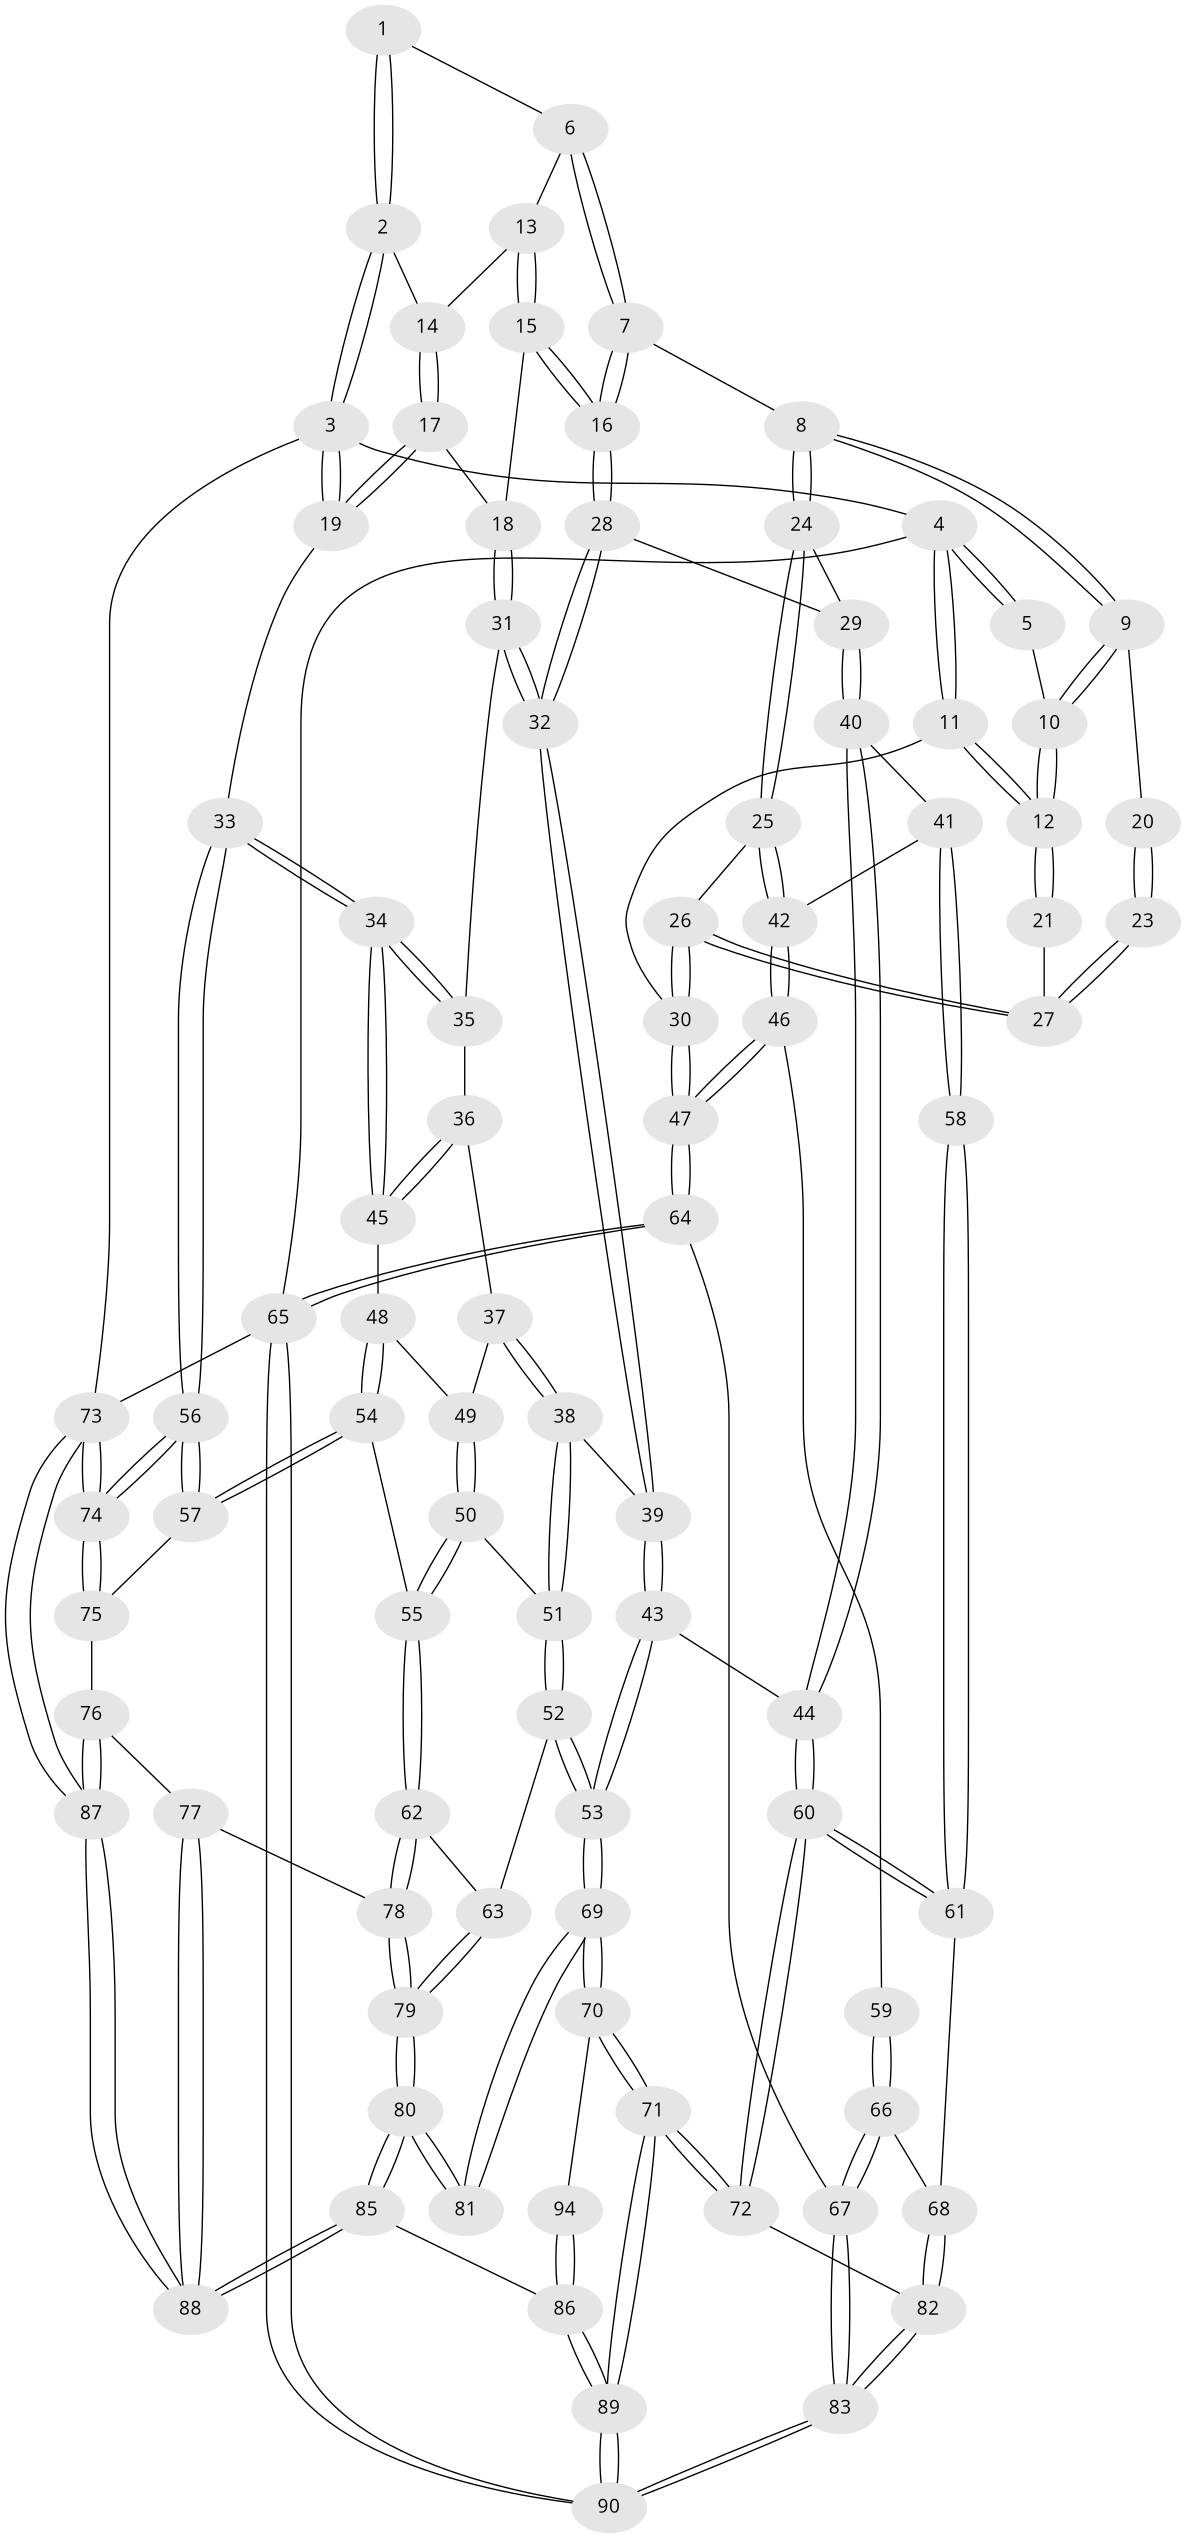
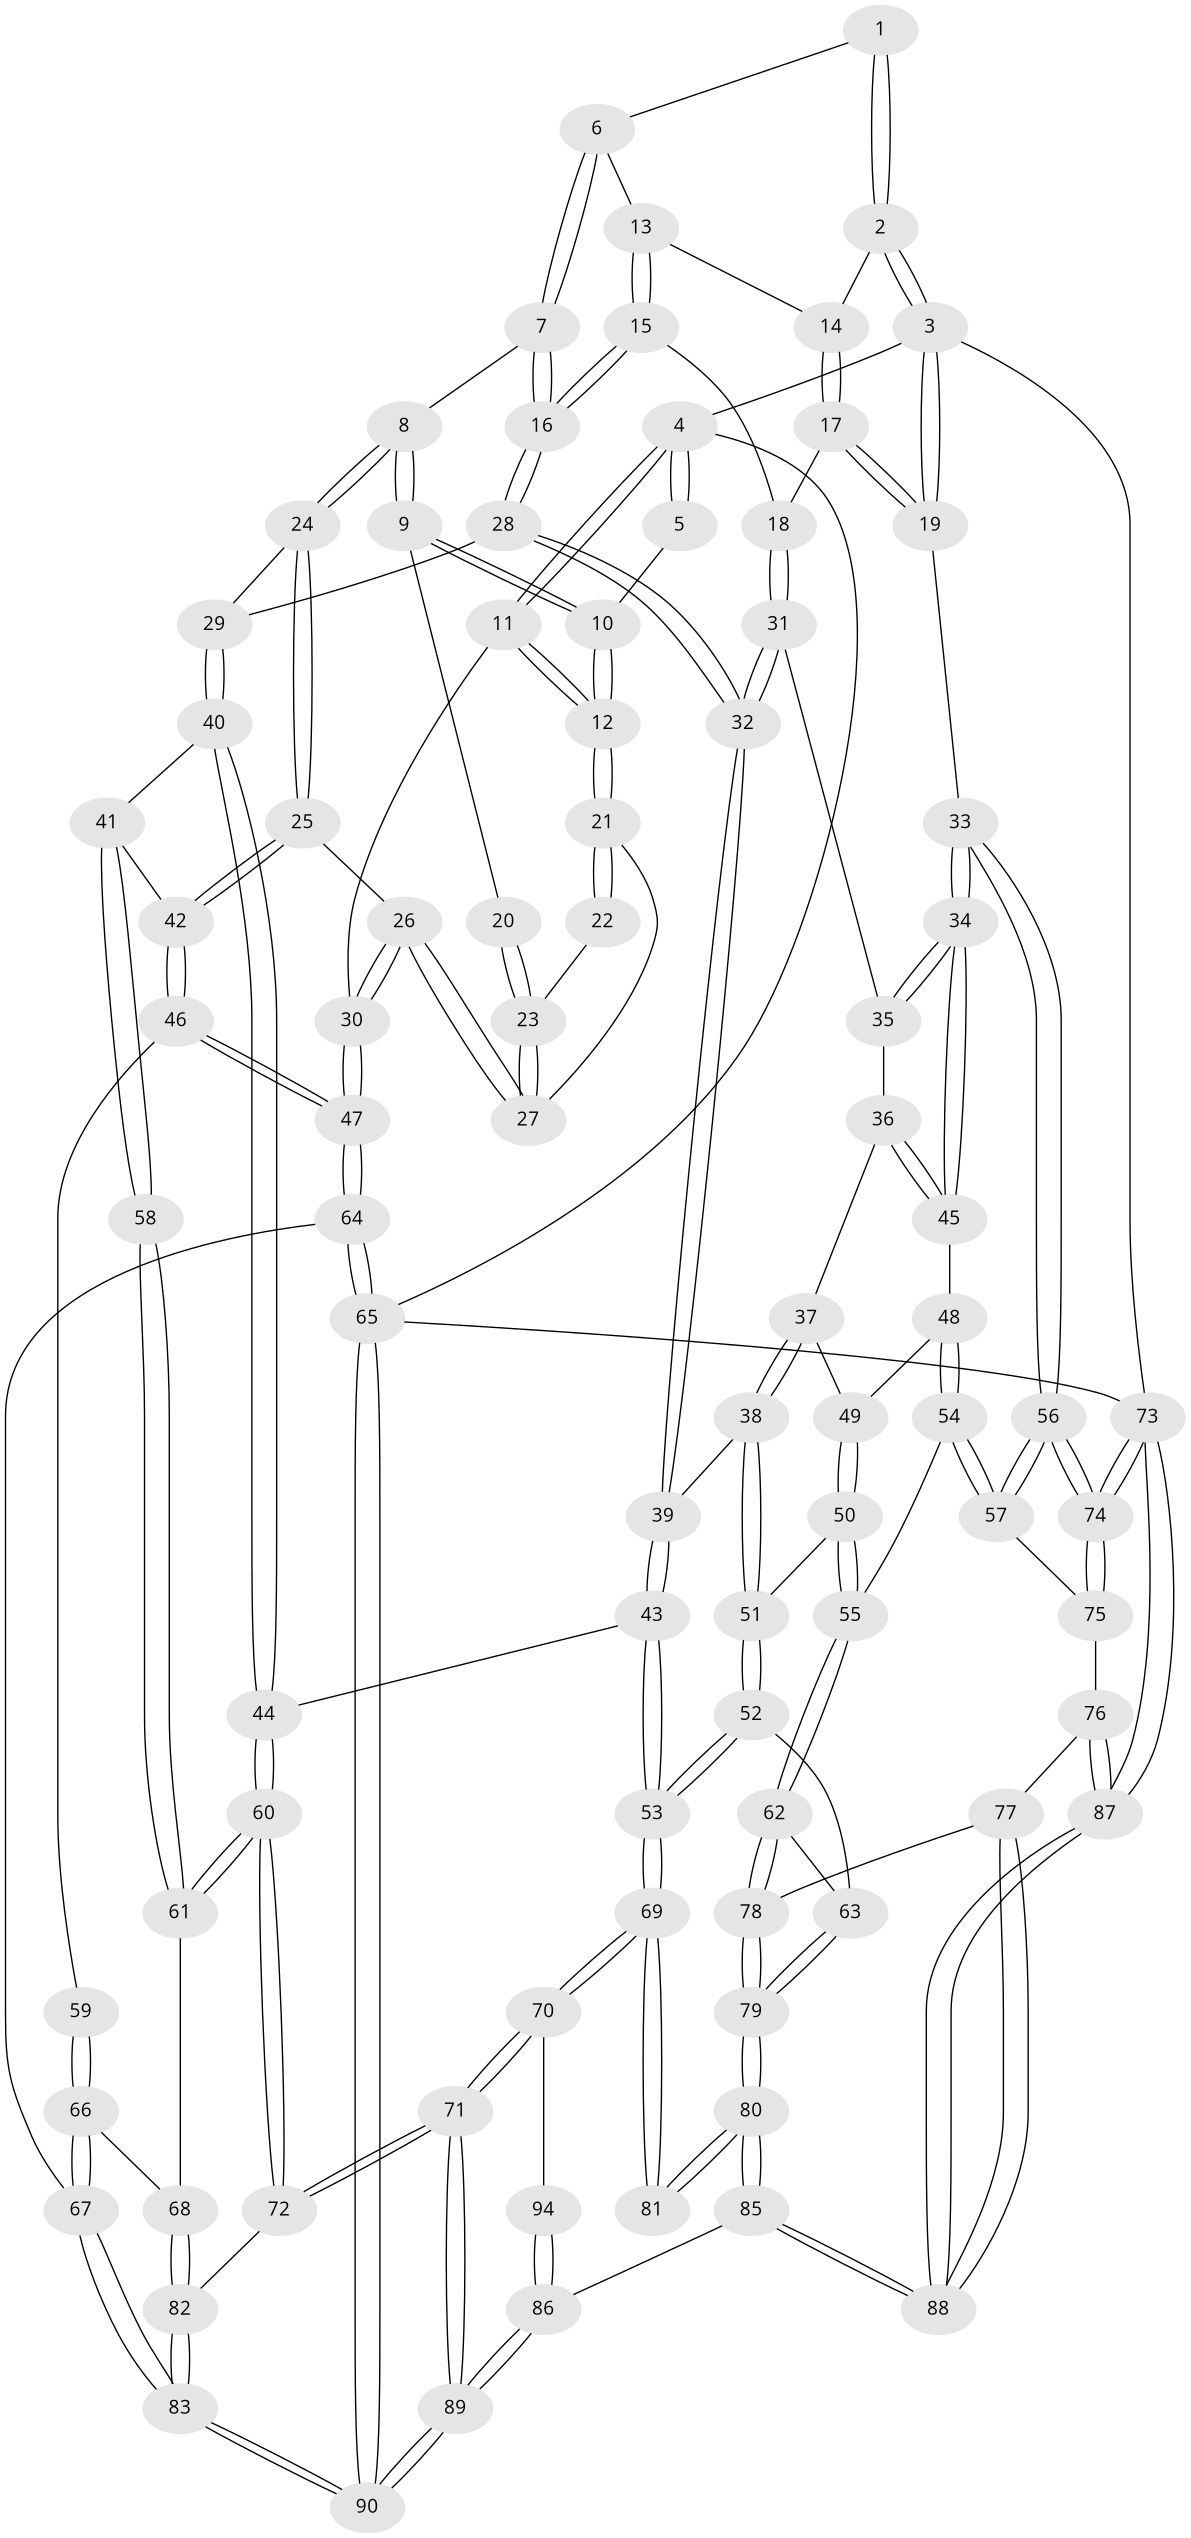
node "22": added
